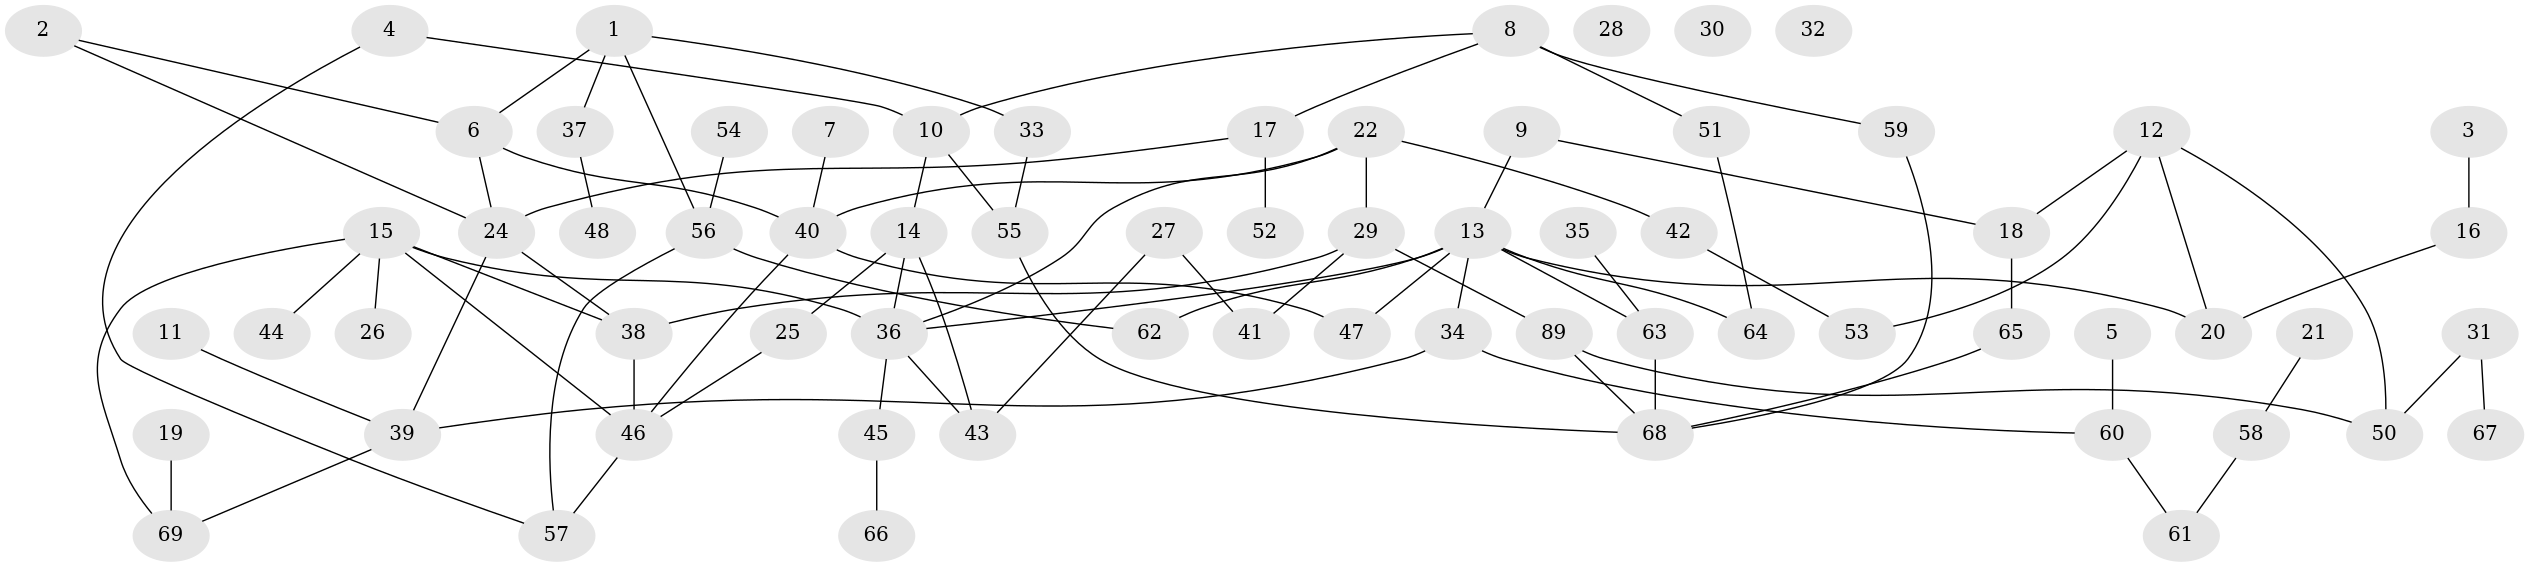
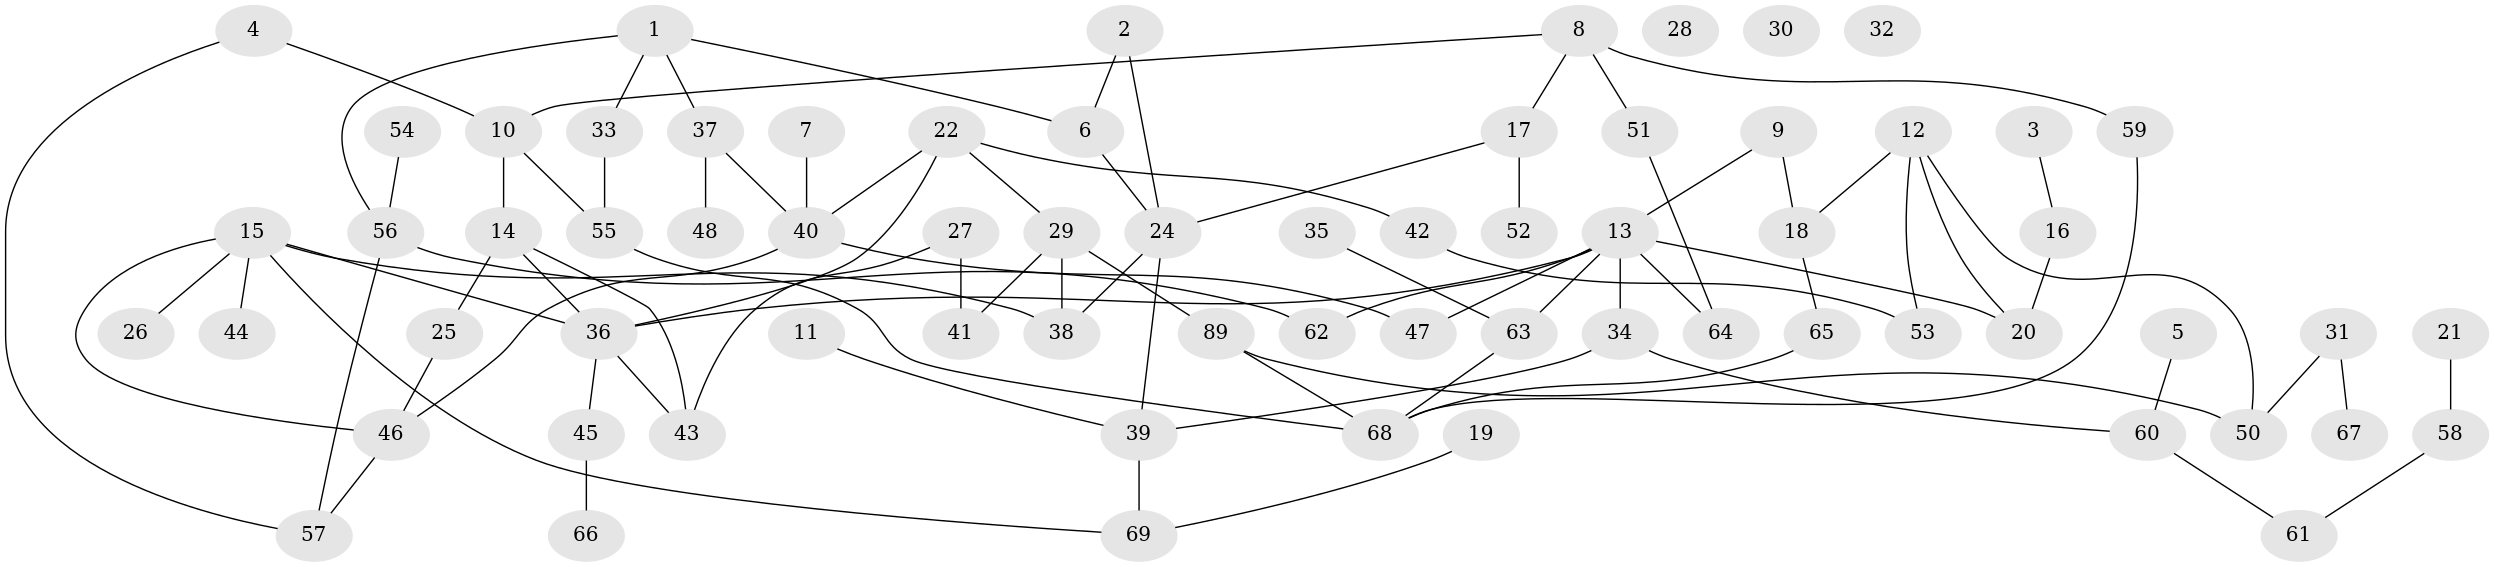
edge "6" -- "40": now "37" -- "40"
edge "38" -- "46": removed
